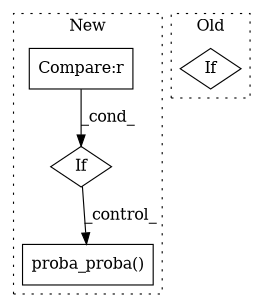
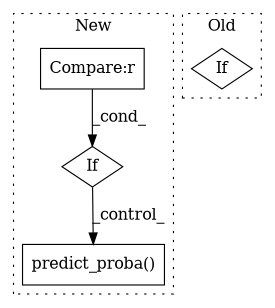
node "proba_proba()": label "proba_proba()" -> "predict_proba()"
